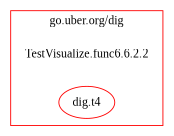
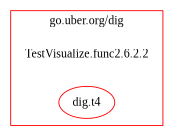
node "TestVisualize.func6.6.2.2": label "TestVisualize.func6.6.2.2" -> "TestVisualize.func2.6.2.2"
